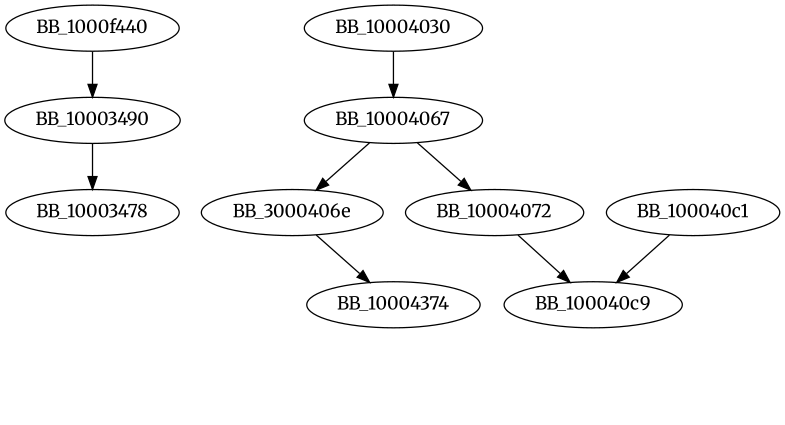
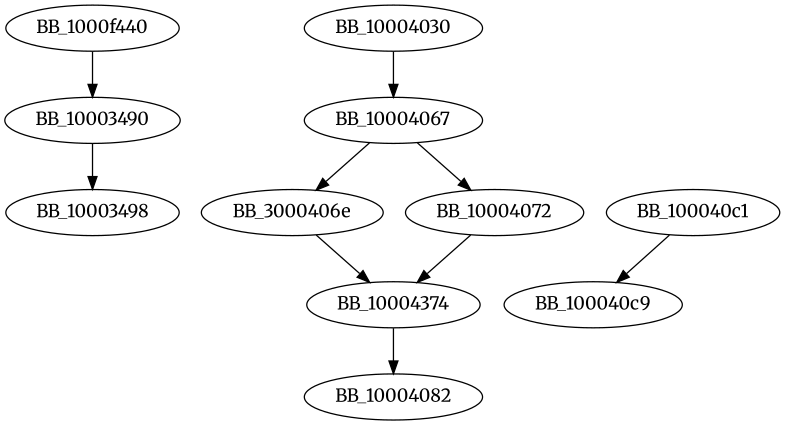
node "BB_10003478": label "BB_10003478" -> "BB_10003498"
edge "BB_10004072" -> "BB_100040c9": now "BB_10004072" -> "BB_10004374"
node "BB_10004082": added
